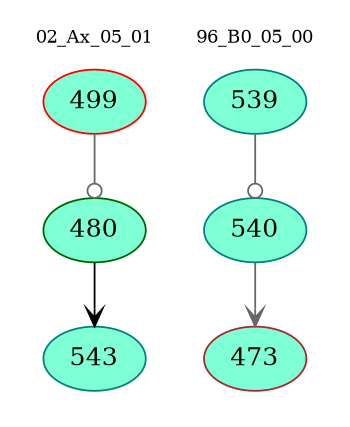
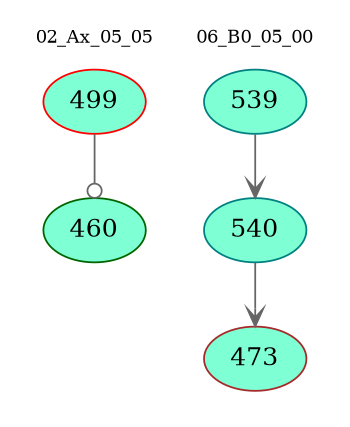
cluster "02_Ax_05_01": label "02_Ax_05_01" -> "02_Ax_05_05"
cluster "96_B0_05_00": label "96_B0_05_00" -> "06_B0_05_00"
edge "539" -> "540": arrowhead odot -> vee
node "480": label "480" -> "460"
node "543": removed
